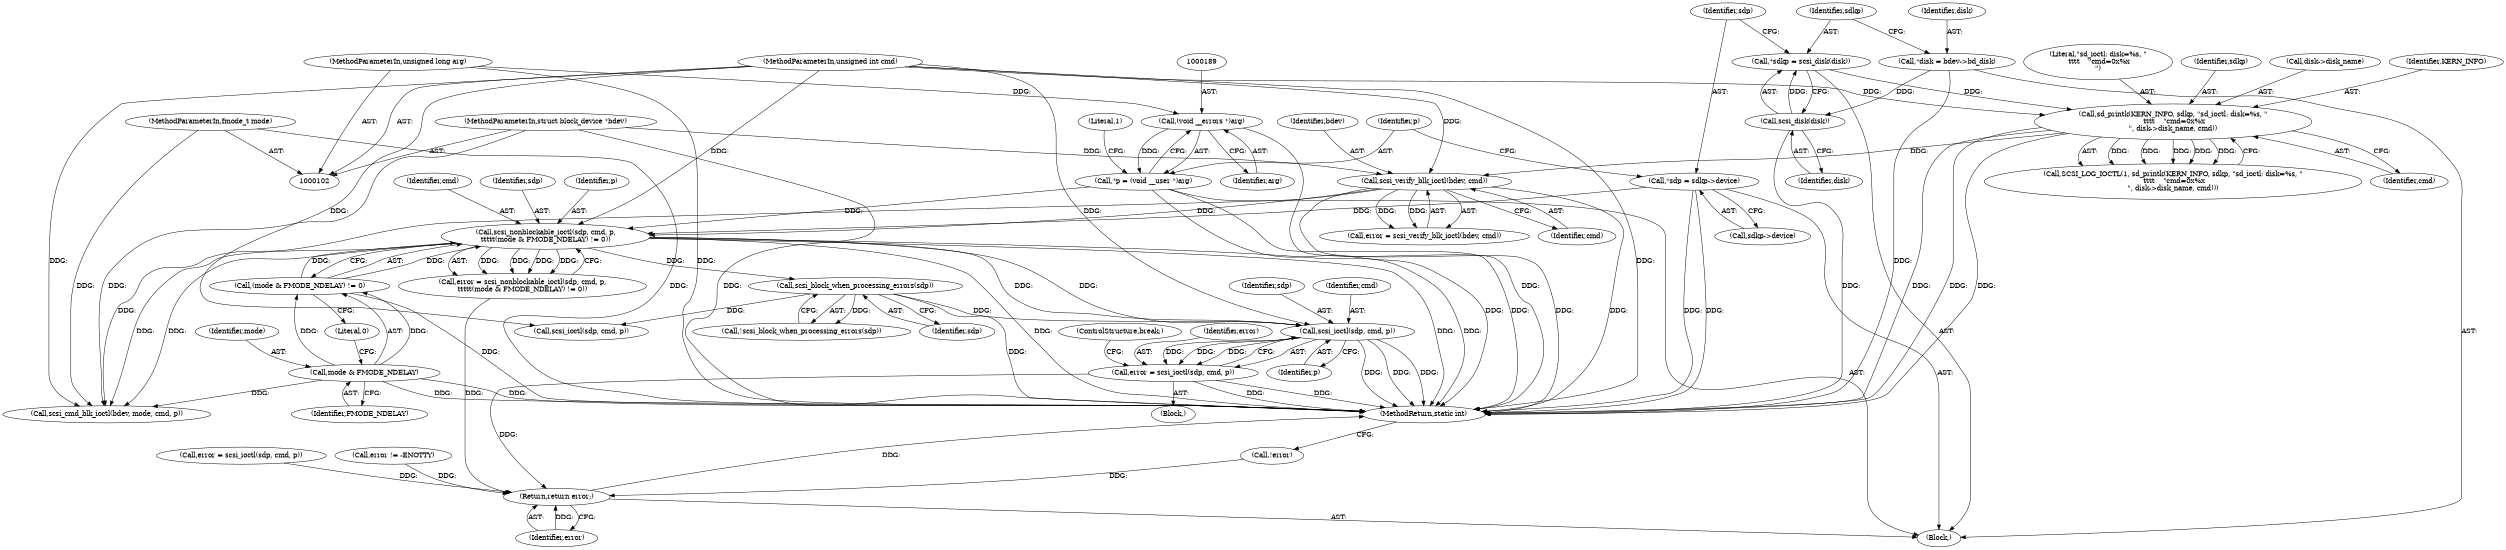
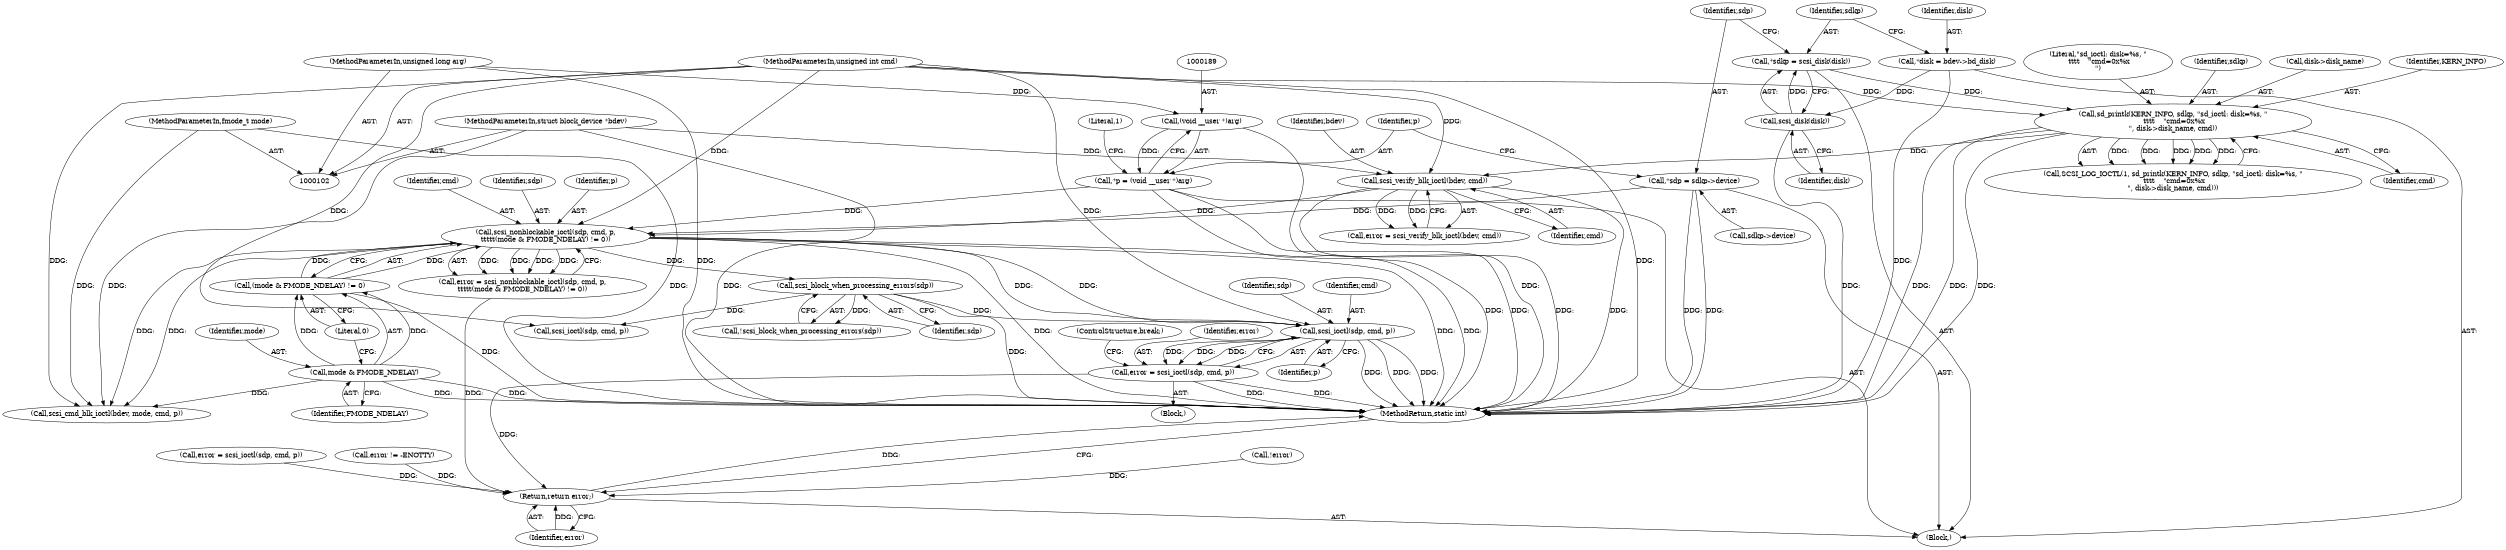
node "(Call,(void __errors *)arg)": label "(Call,(void __errors *)arg)" -> "(Call,(void __user *)arg)"
node "(Identifier,arg)": removed
edge "(Call,*sdp = sdkp->device)" -> "(Call,sdkp->device)": removed, label "CFG:"
edge "(Call,error = scsi_verify_blk_ioctl(bdev, cmd))" -> "(Call,scsi_verify_blk_ioctl(bdev, cmd))": label "AST: " -> "CFG: "
edge "(Call,scsi_verify_blk_ioctl(bdev, cmd))" -> "(Call,scsi_cmd_blk_ioctl(bdev, mode, cmd, p))": removed, label "DDG:"
edge "(Literal,0)" -> "(Call,(mode & FMODE_NDELAY) != 0)": added, label "AST:"
edge "(MethodReturn,static int)" -> "(Call,!error)": now "(MethodReturn,static int)" -> "(Return,return error;)"
